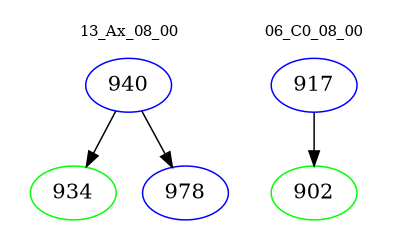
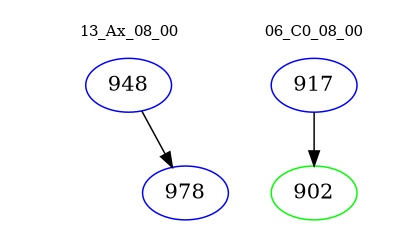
node "940": label "940" -> "948"
node "934": removed
